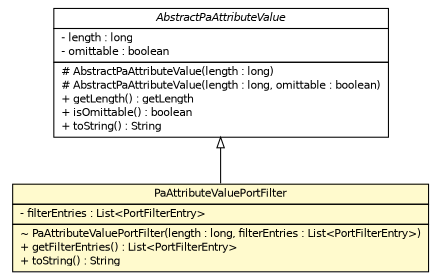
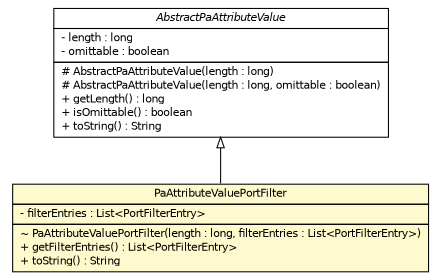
node "AbstractPaAttributeValue": text "+ getLength() : getLength" -> "+ getLength() : long"
